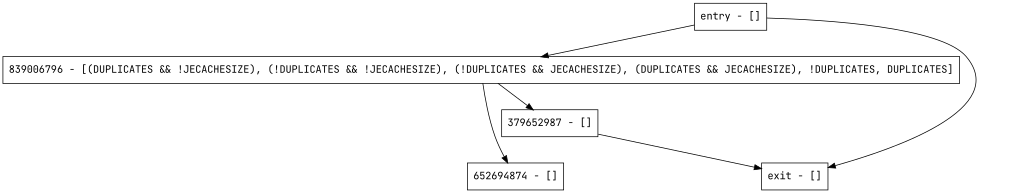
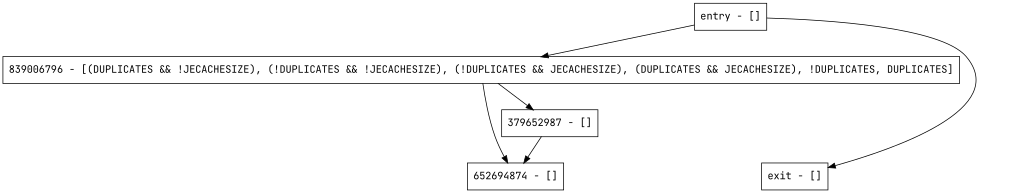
edge "379652987 - []" -> "exit - []": now "379652987 - []" -> "652694874 - []"
